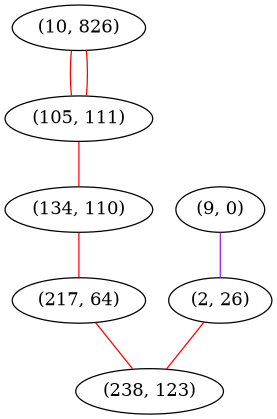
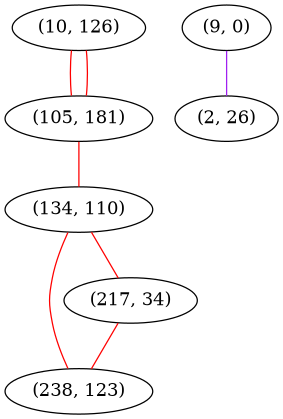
node "(10, 826)": label "(10, 826)" -> "(10, 126)"
node "(105, 111)": label "(105, 111)" -> "(105, 181)"
node "(217, 64)": label "(217, 64)" -> "(217, 34)"
edge "(2, 26)" -- "(238, 123)": now "(134, 110)" -- "(238, 123)"
